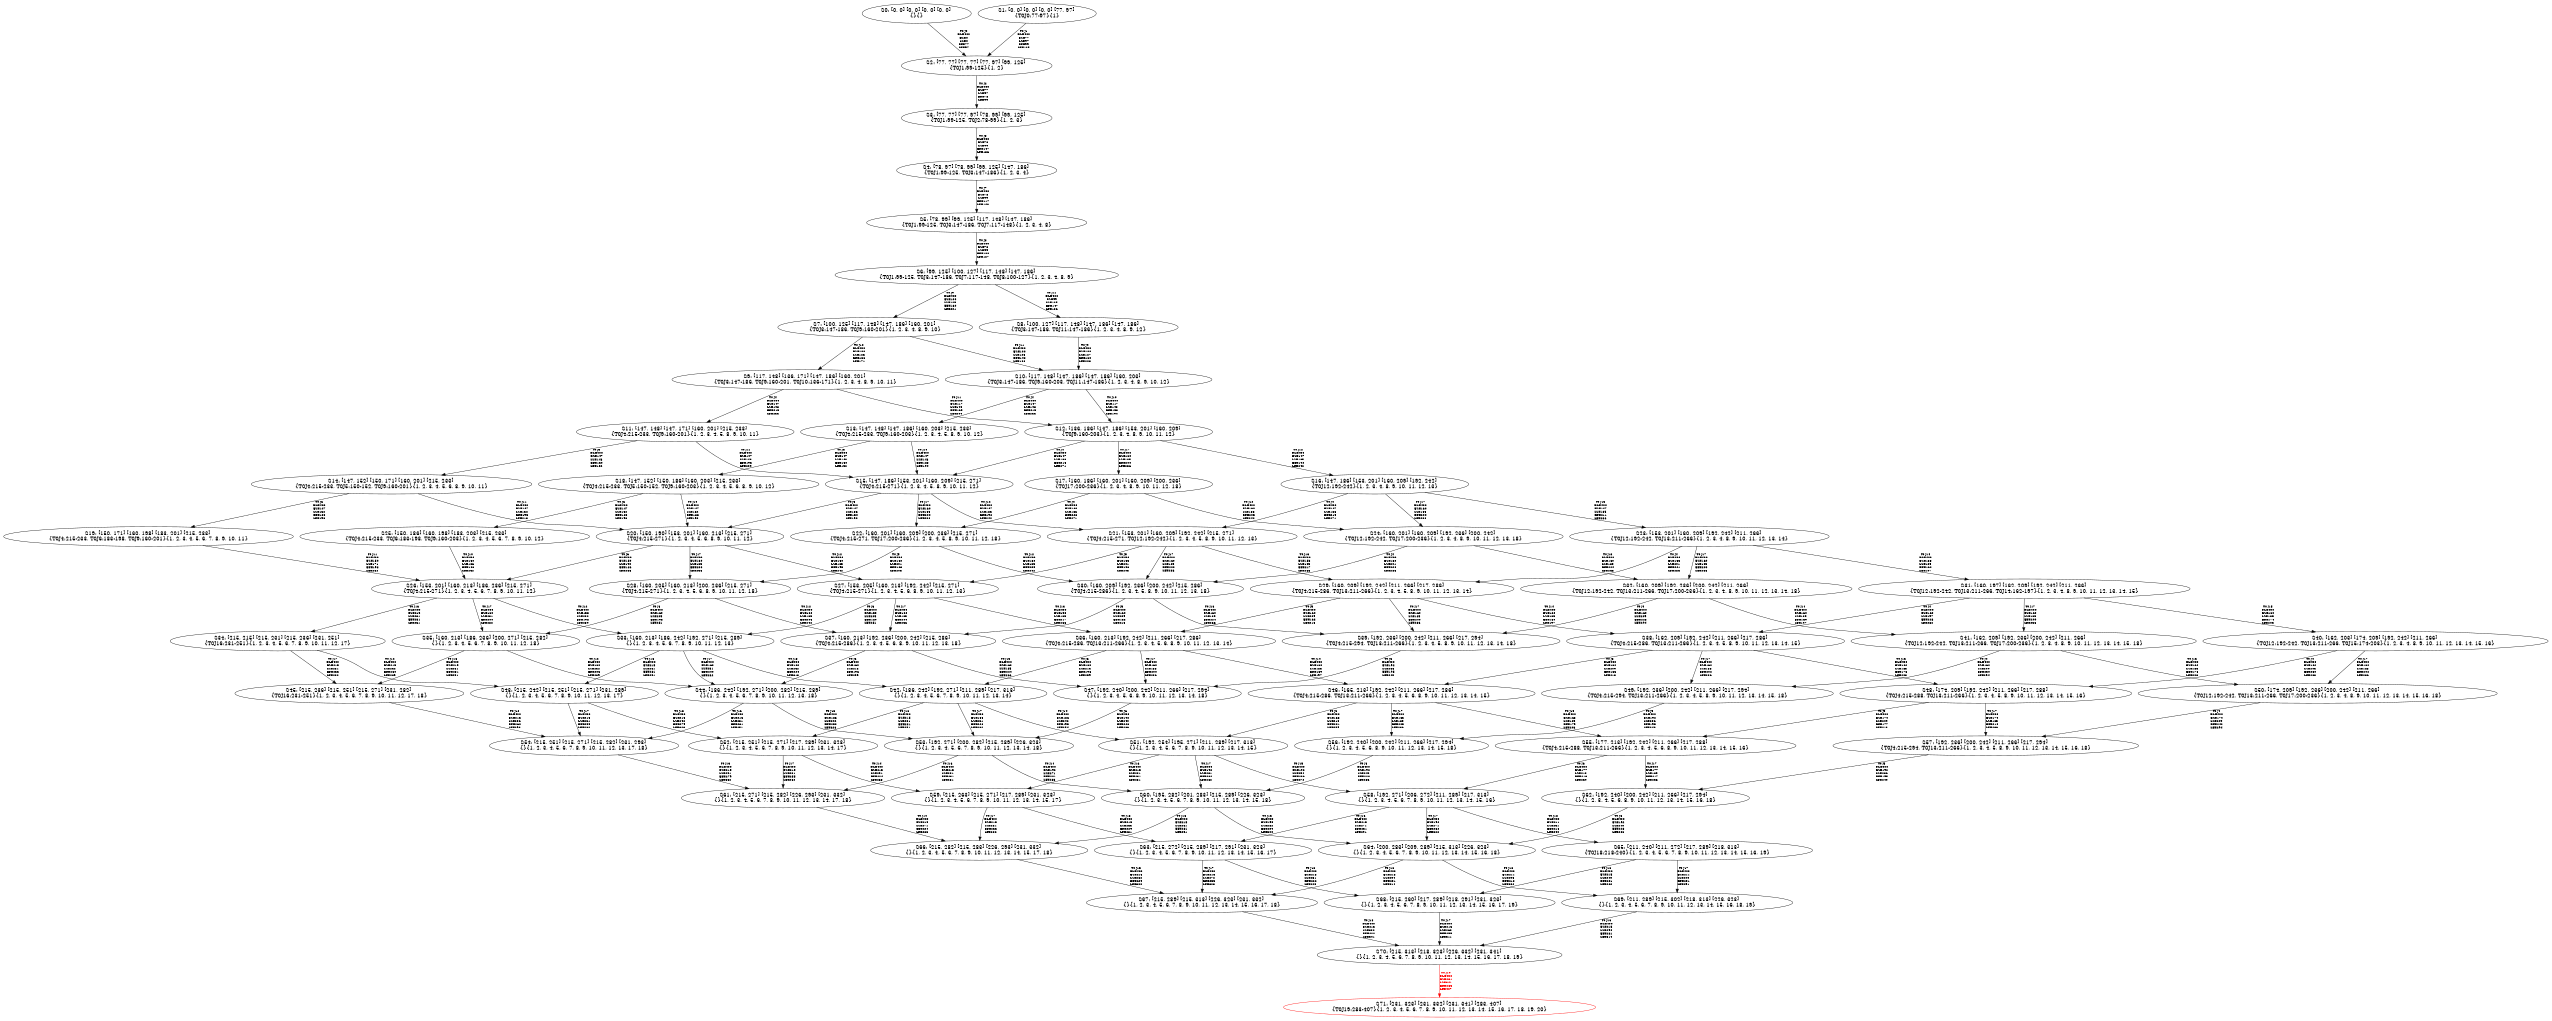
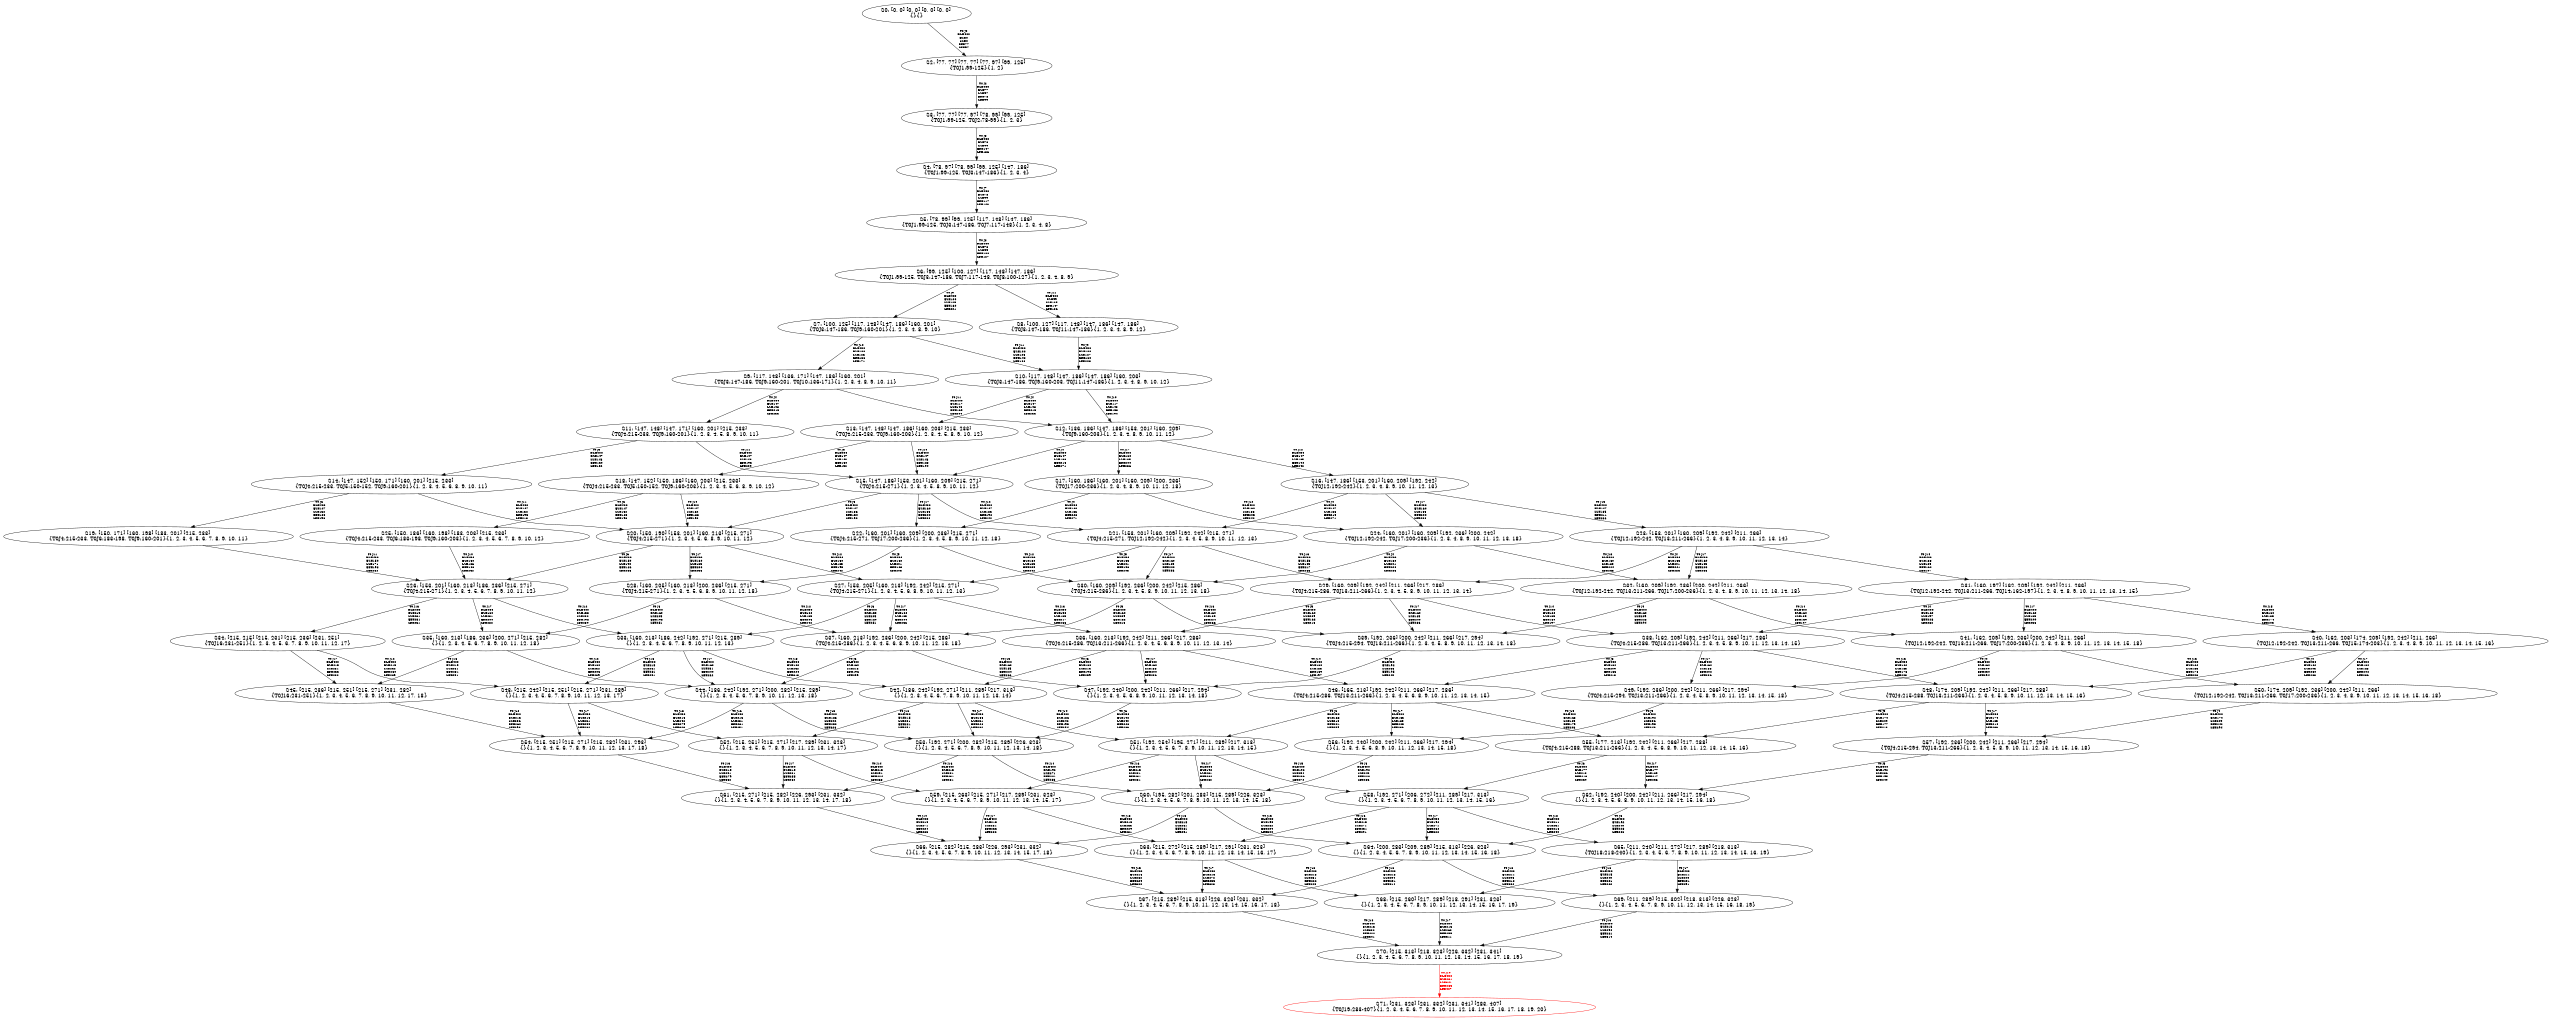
node "S1: [0, 0] [0, 0] [0, 0] [77, 97] {T0J0:77-97}{1}": removed
